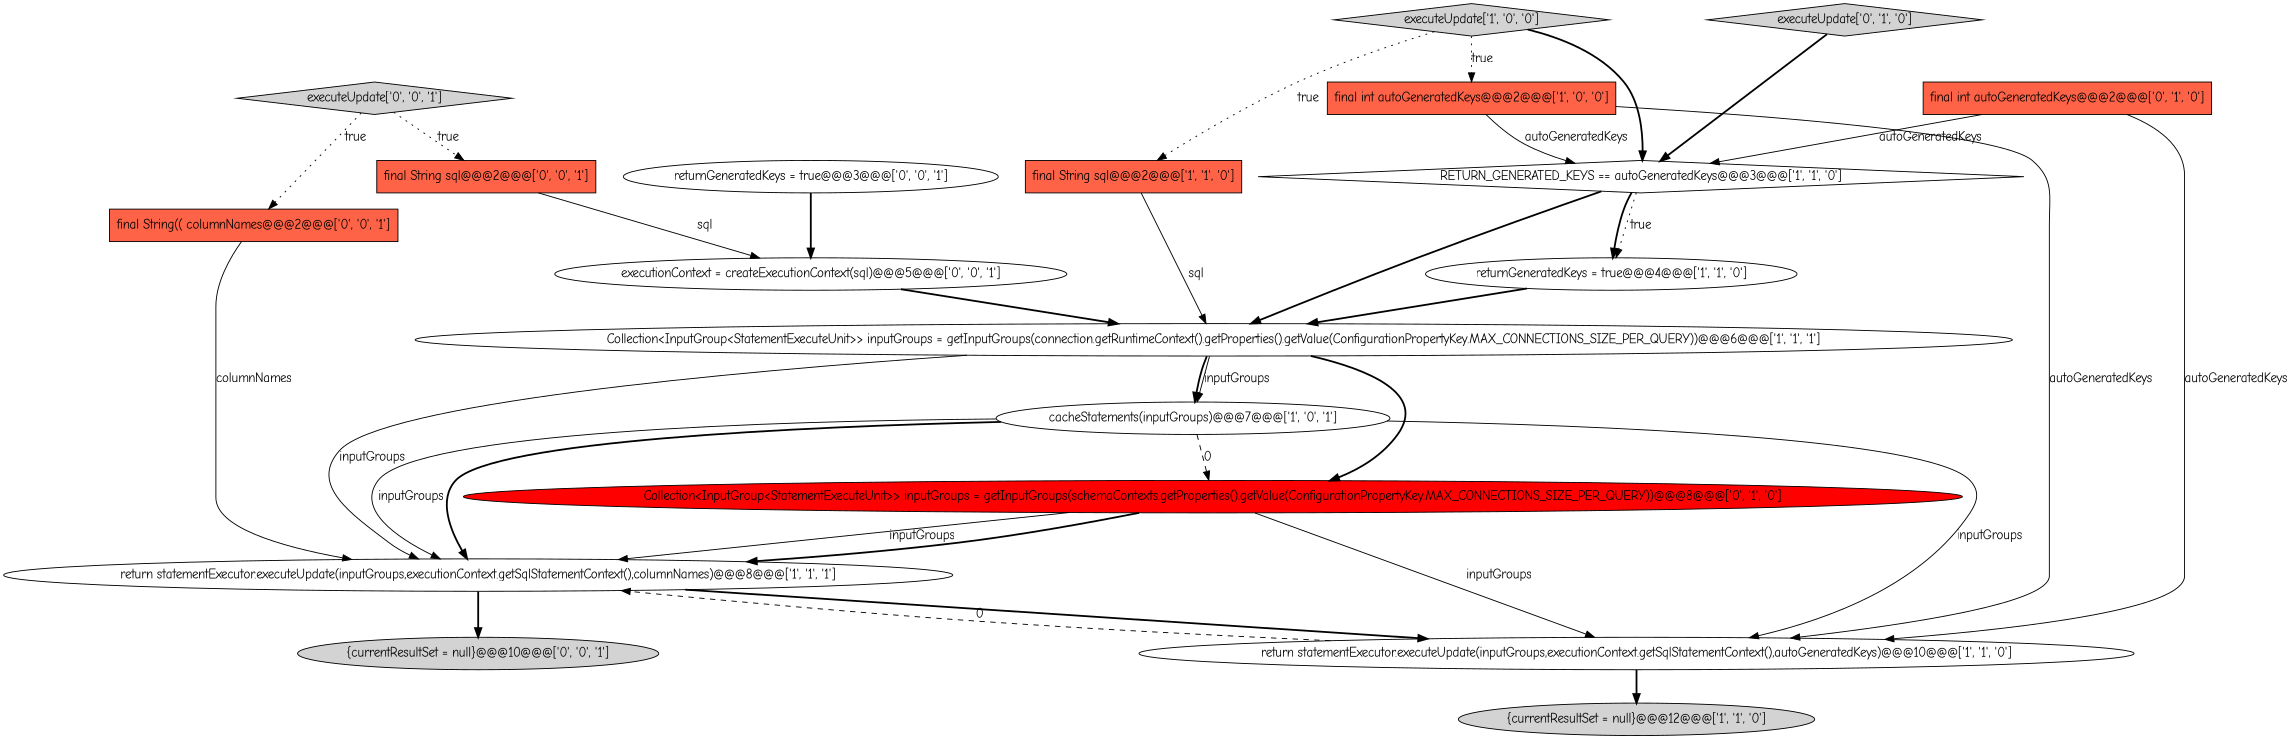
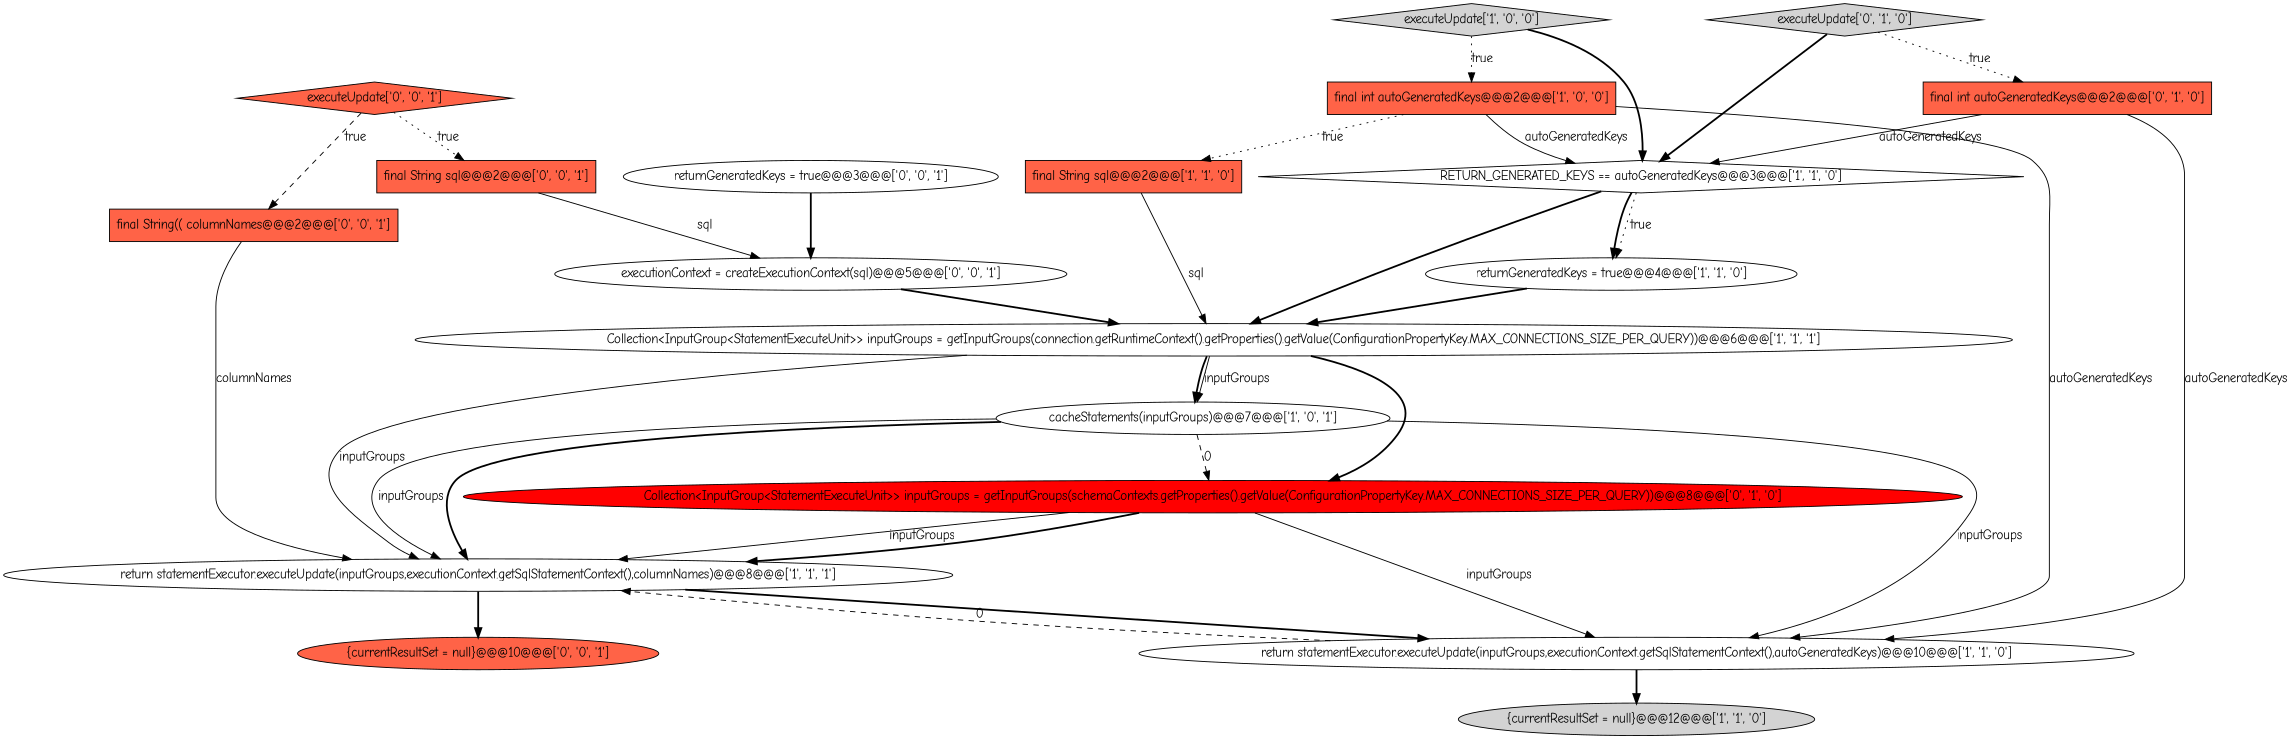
edge "executeUpdate['0', '1', '0']" -> "final int autoGeneratedKeys@@@2@@@['0', '1', '0']": added, label "true"
edge "executeUpdate['1', '0', '0']" -> "final String sql@@@2@@@['1', '1', '0']": now "final int autoGeneratedKeys@@@2@@@['1', '0', '0']" -> "final String sql@@@2@@@['1', '1', '0']"
node "executeUpdate['0', '0', '1']": fillcolor lightgray -> tomato
edge "executeUpdate['0', '0', '1']" -> "final String(( columnNames@@@2@@@['0', '0', '1']": style dotted -> dashed
node "{currentResultSet = null}@@@10@@@['0', '0', '1']": fillcolor lightgray -> tomato
